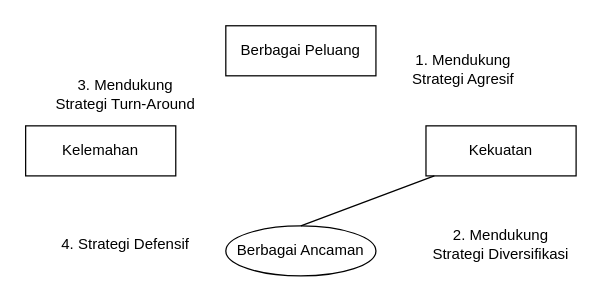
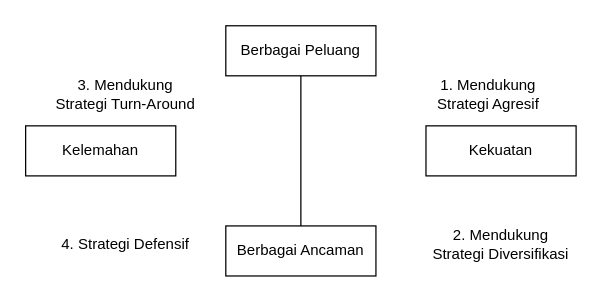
node "1. Mendukung Strategi Agresif": moved (463, 69) -> (488, 94)
edge "Kekuatan" -- "Berbagai Ancaman": now "Berbagai Peluang" -- "Berbagai Ancaman"
node "Berbagai Ancaman": shape ellipse -> rectangle
